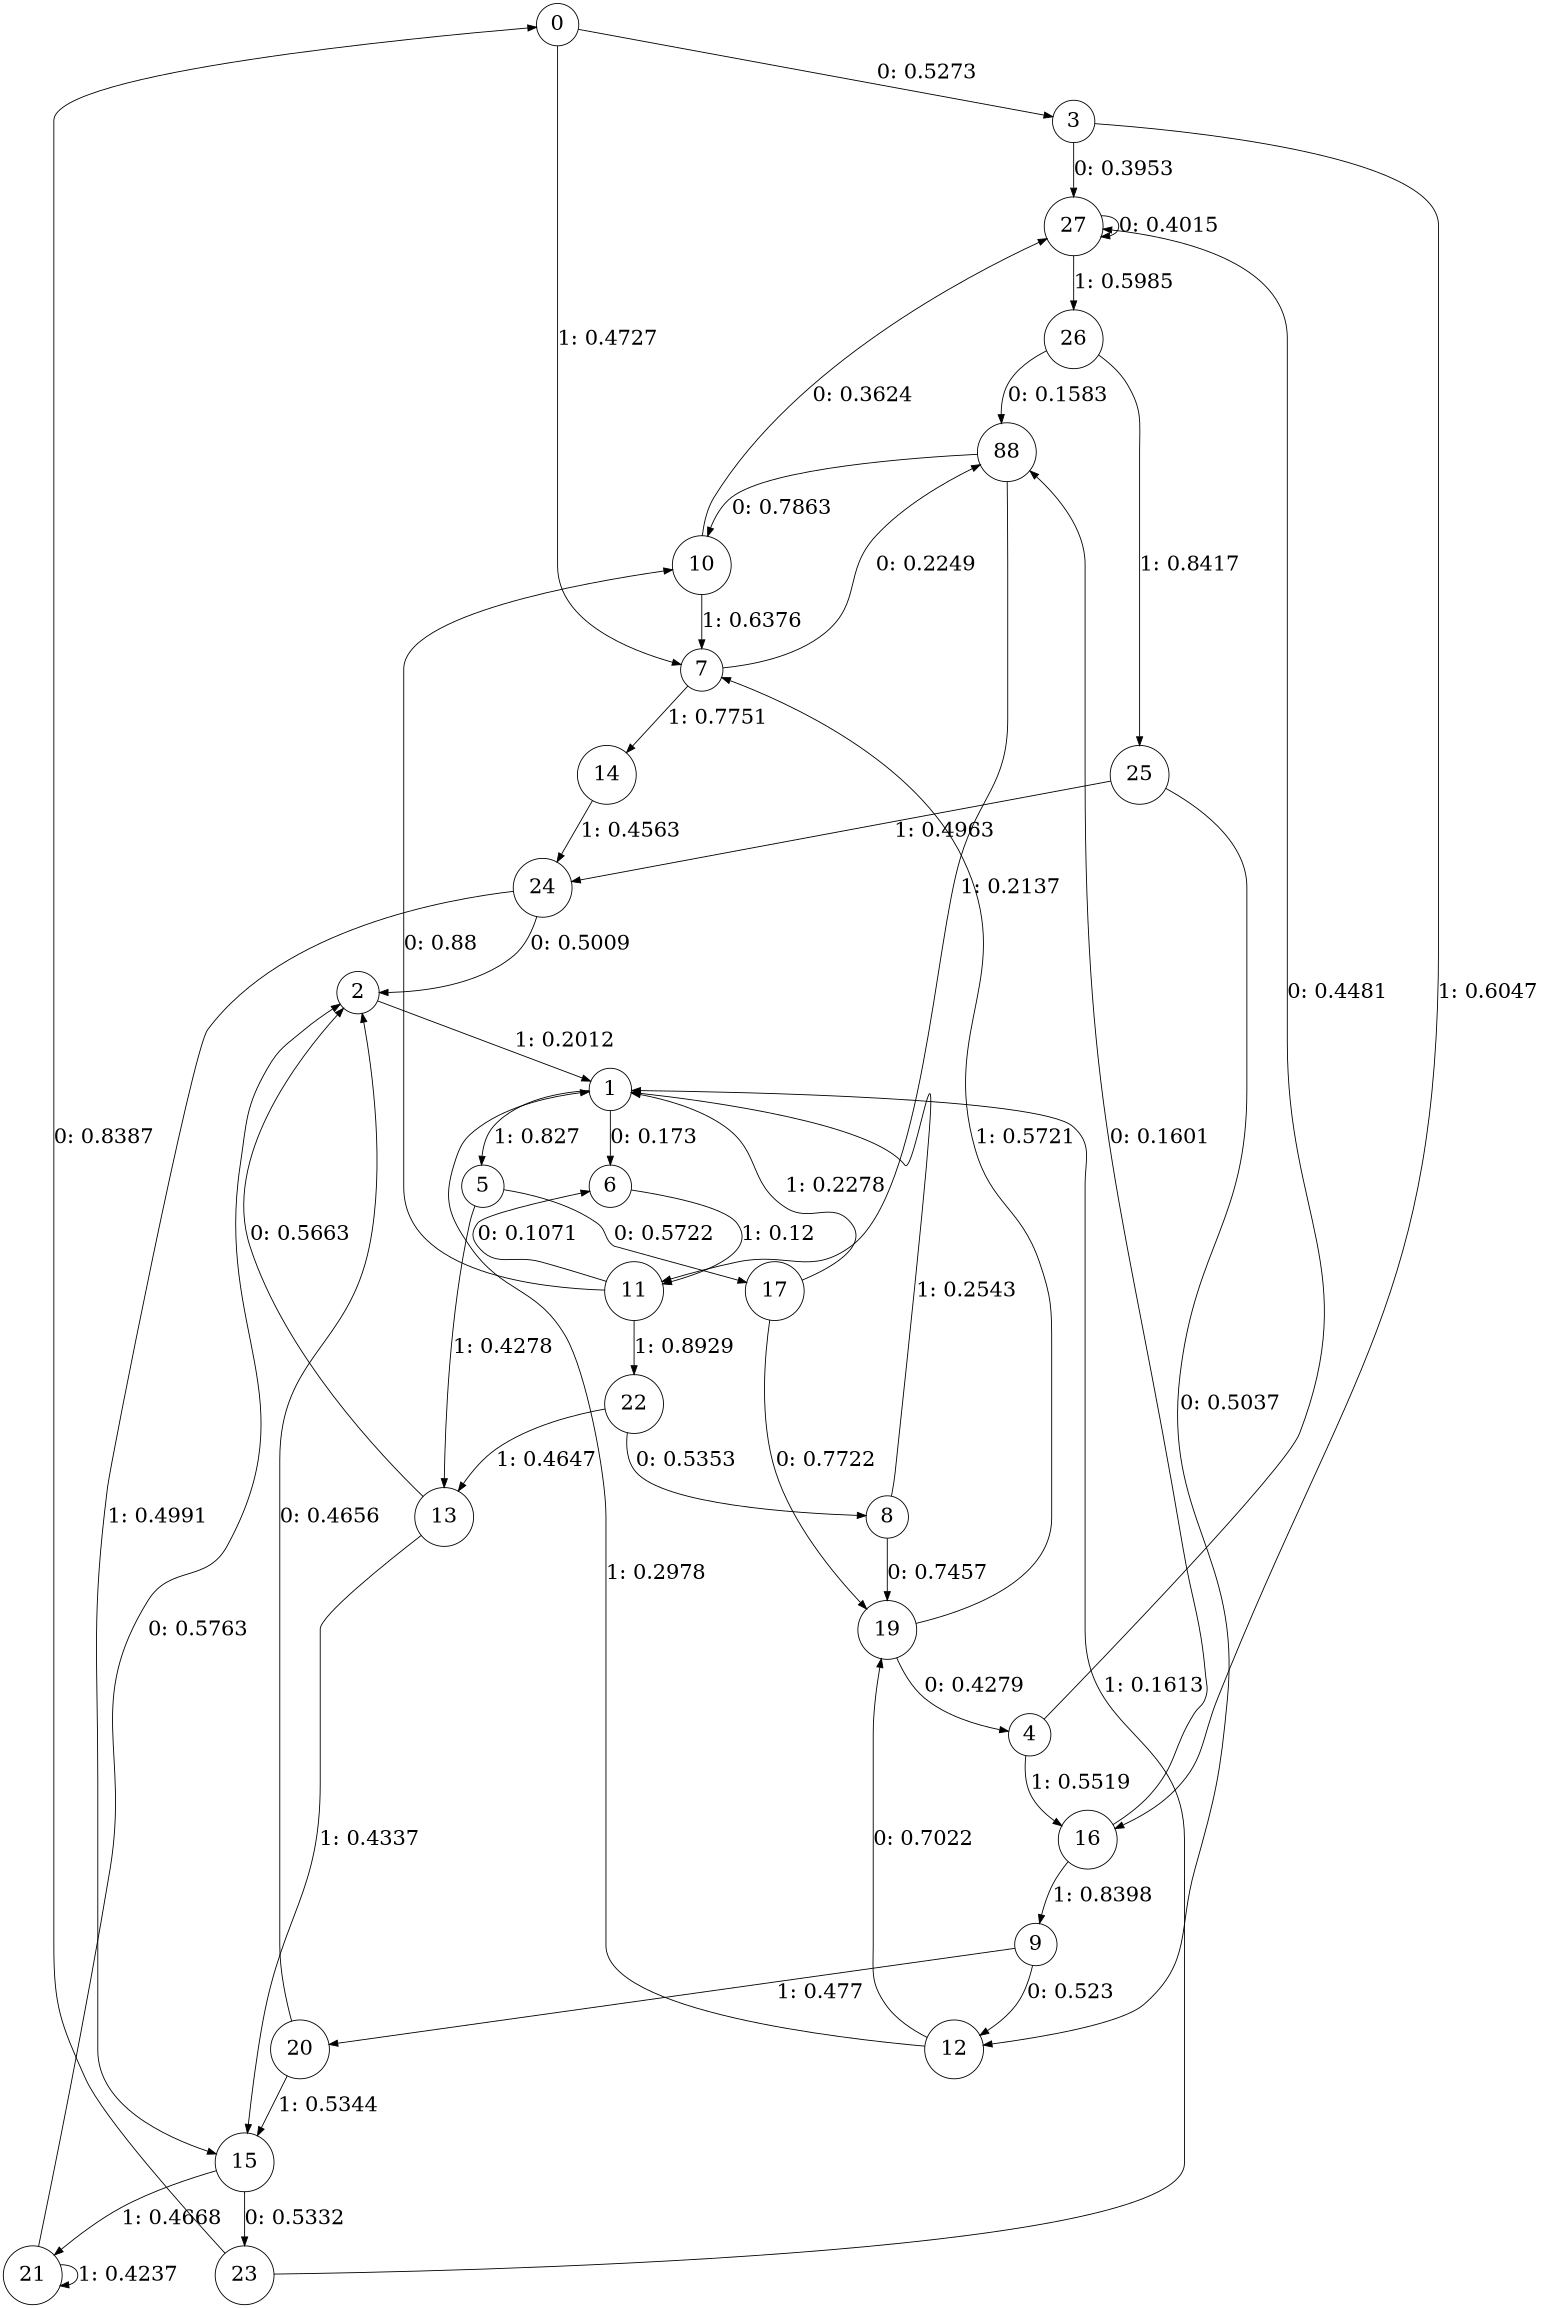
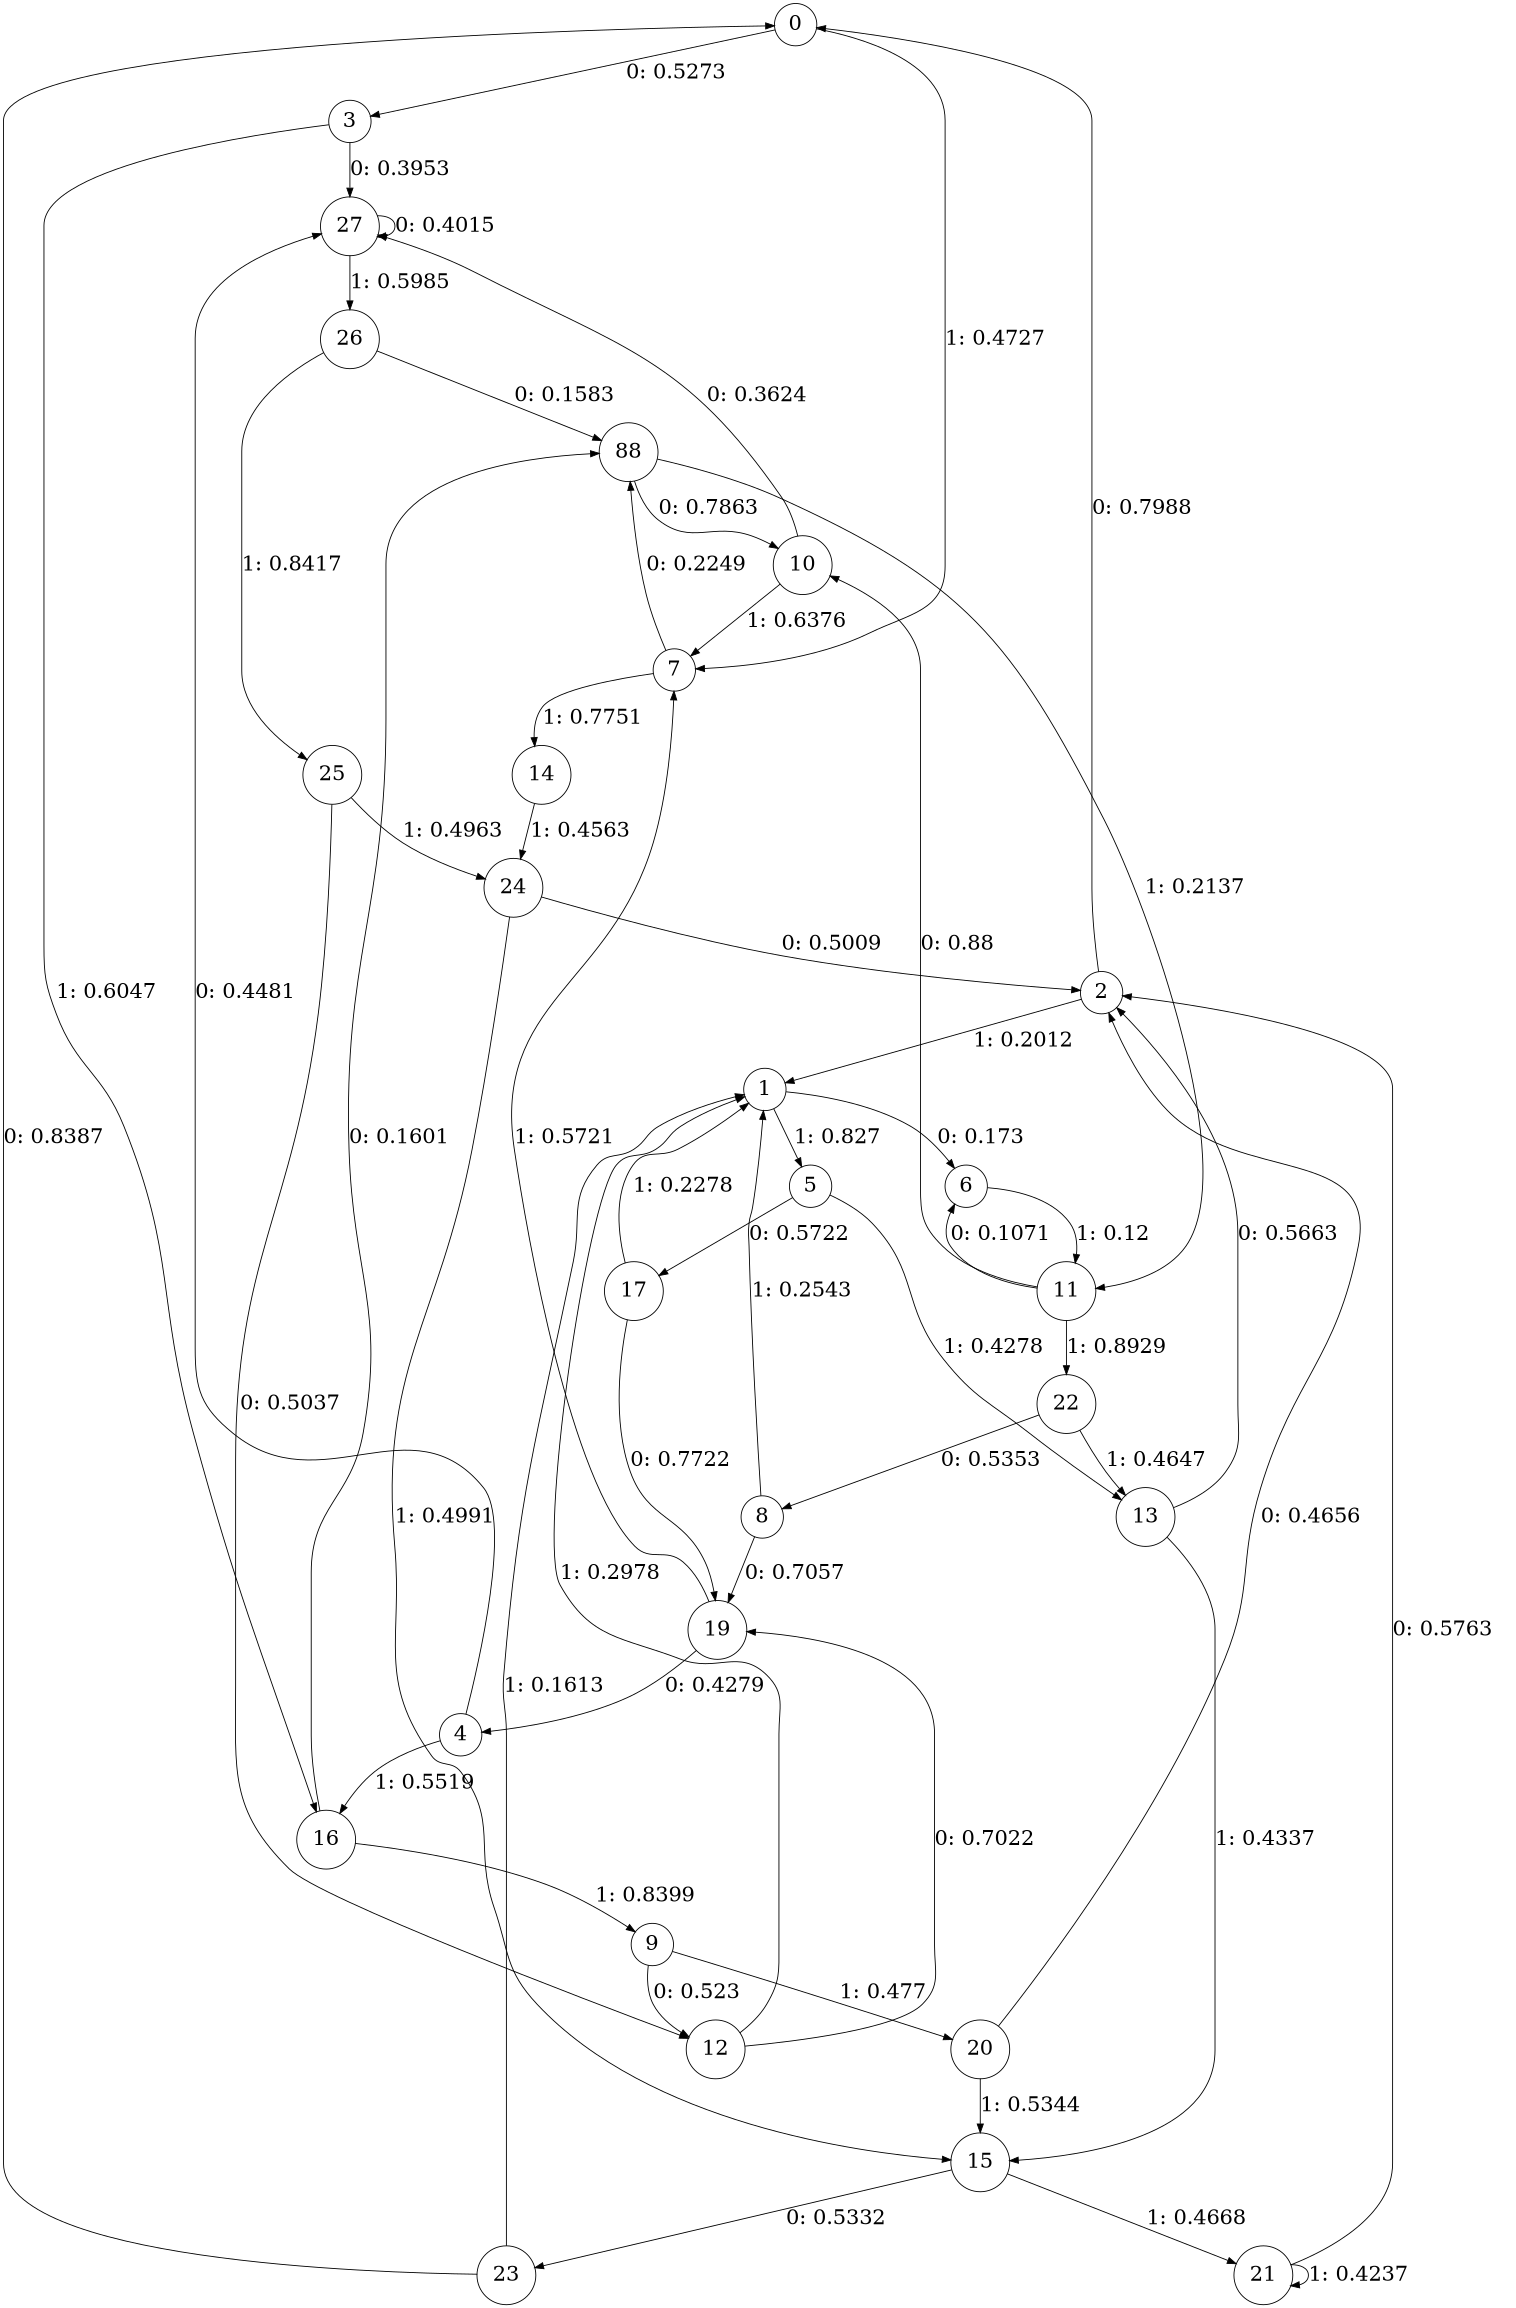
edge "2" -> "0": added, label "0: 0.7988"
edge "8" -> "19": label "0: 0.7457   " -> "0: 0.7057   "
edge "16" -> "9": label "1: 0.8398   " -> "1: 0.8399   "
